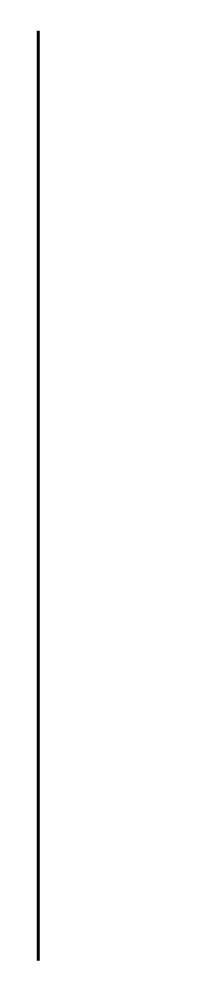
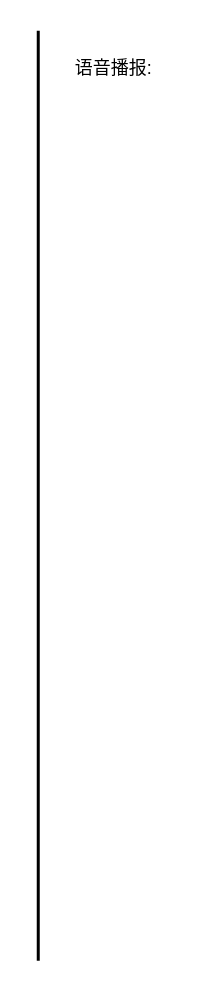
node "语音播报:": added
